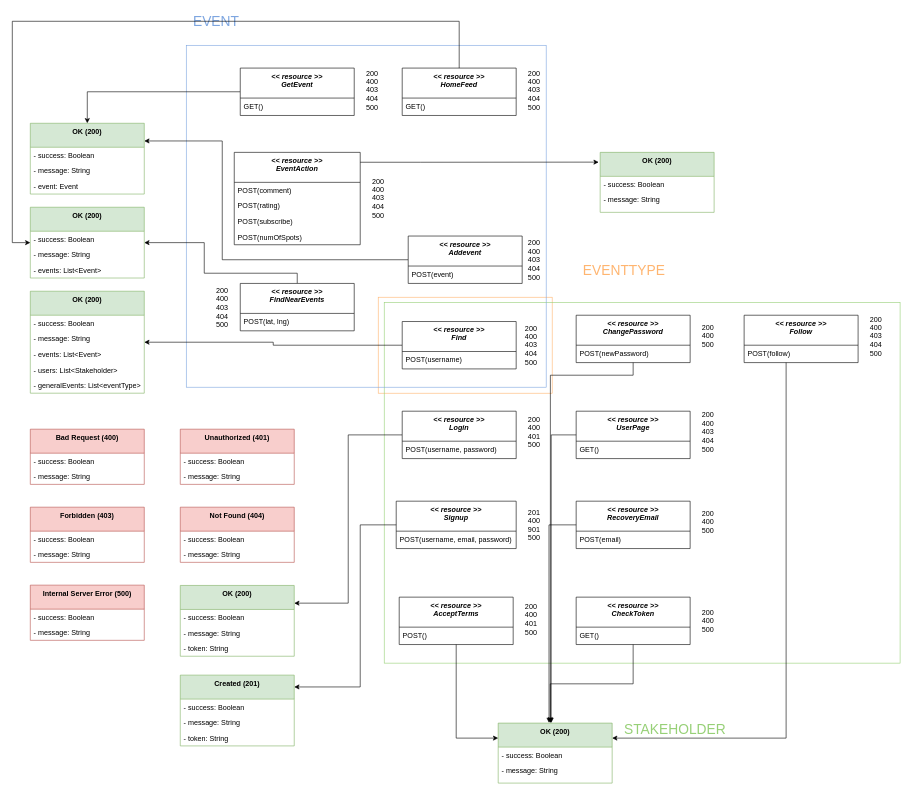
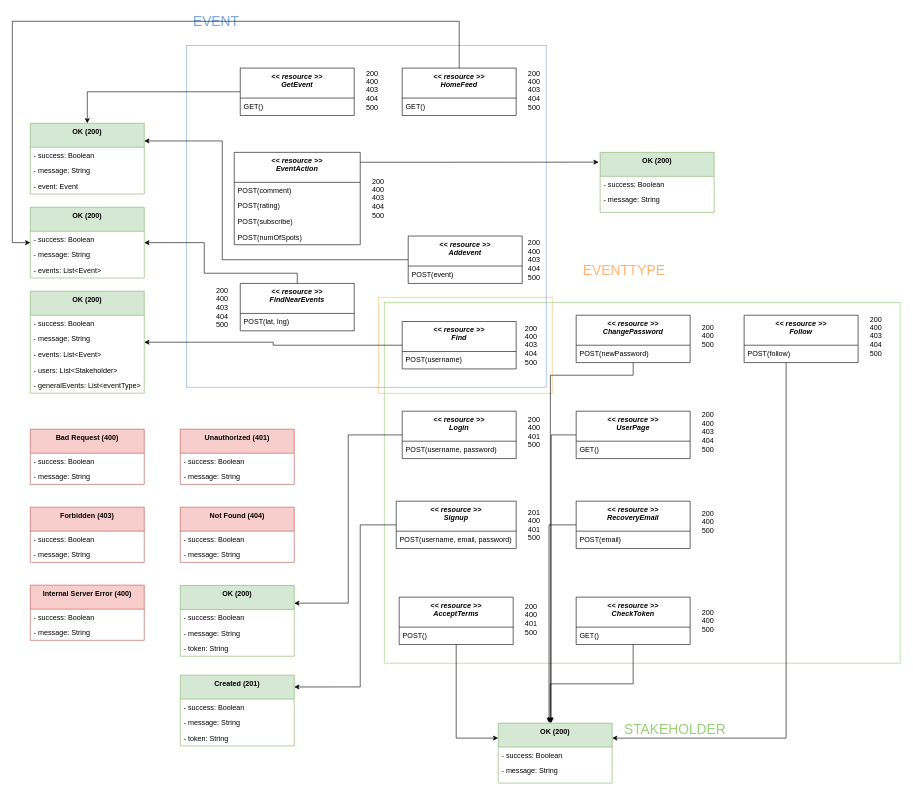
node "201 400 901 500": label "201 400 901 500" -> "201 400 401 500"
node "Internal Server Error (500)": label "Internal Server Error (500)" -> "Internal Server Error (400)"
